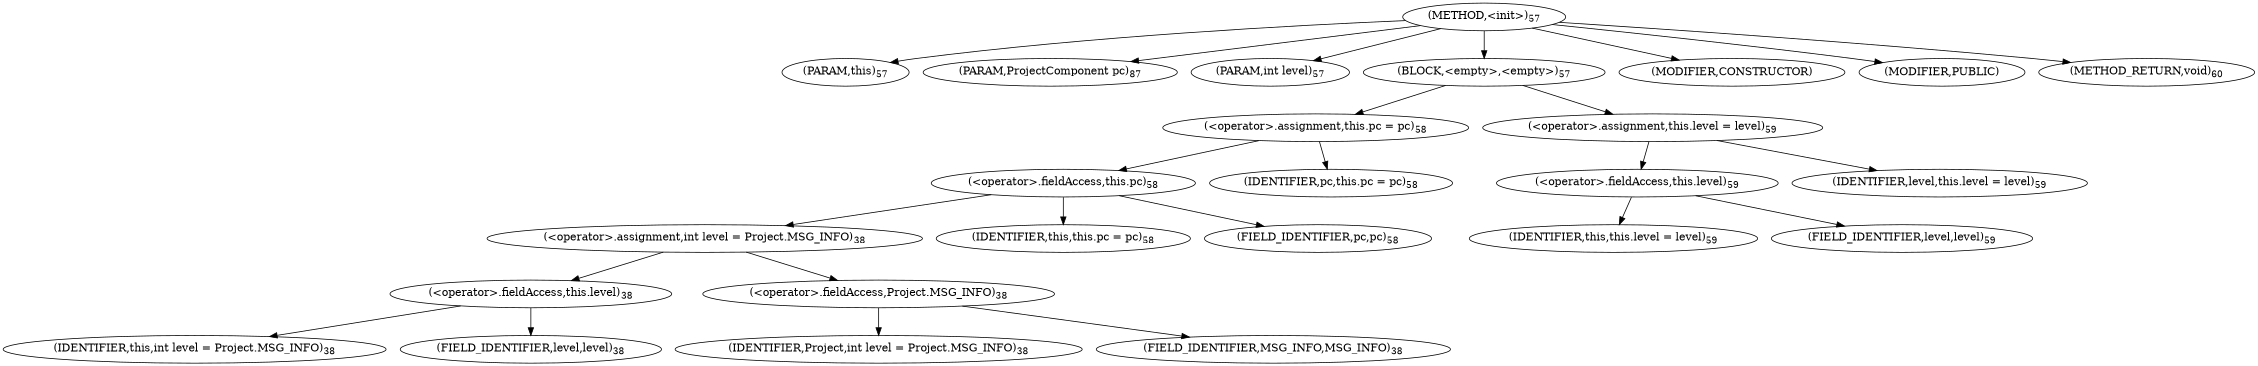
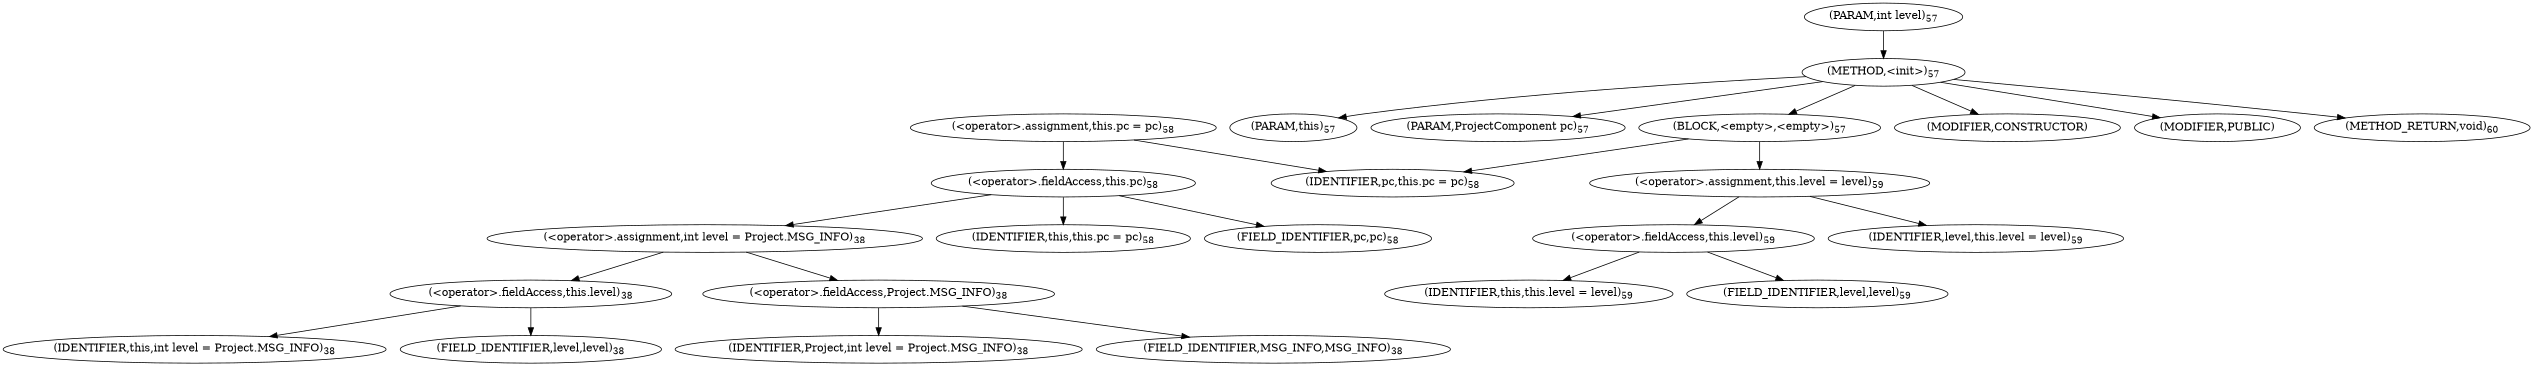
edge "(METHOD,<init>)" -> "(PARAM,int level)": reversed
node "(PARAM,ProjectComponent pc)": text "87" -> "57"
edge "(BLOCK,<empty>,<empty>)" -> "(<operator>.assignment,this.pc = pc)": now "(BLOCK,<empty>,<empty>)" -> "(IDENTIFIER,pc,this.pc = pc)"
